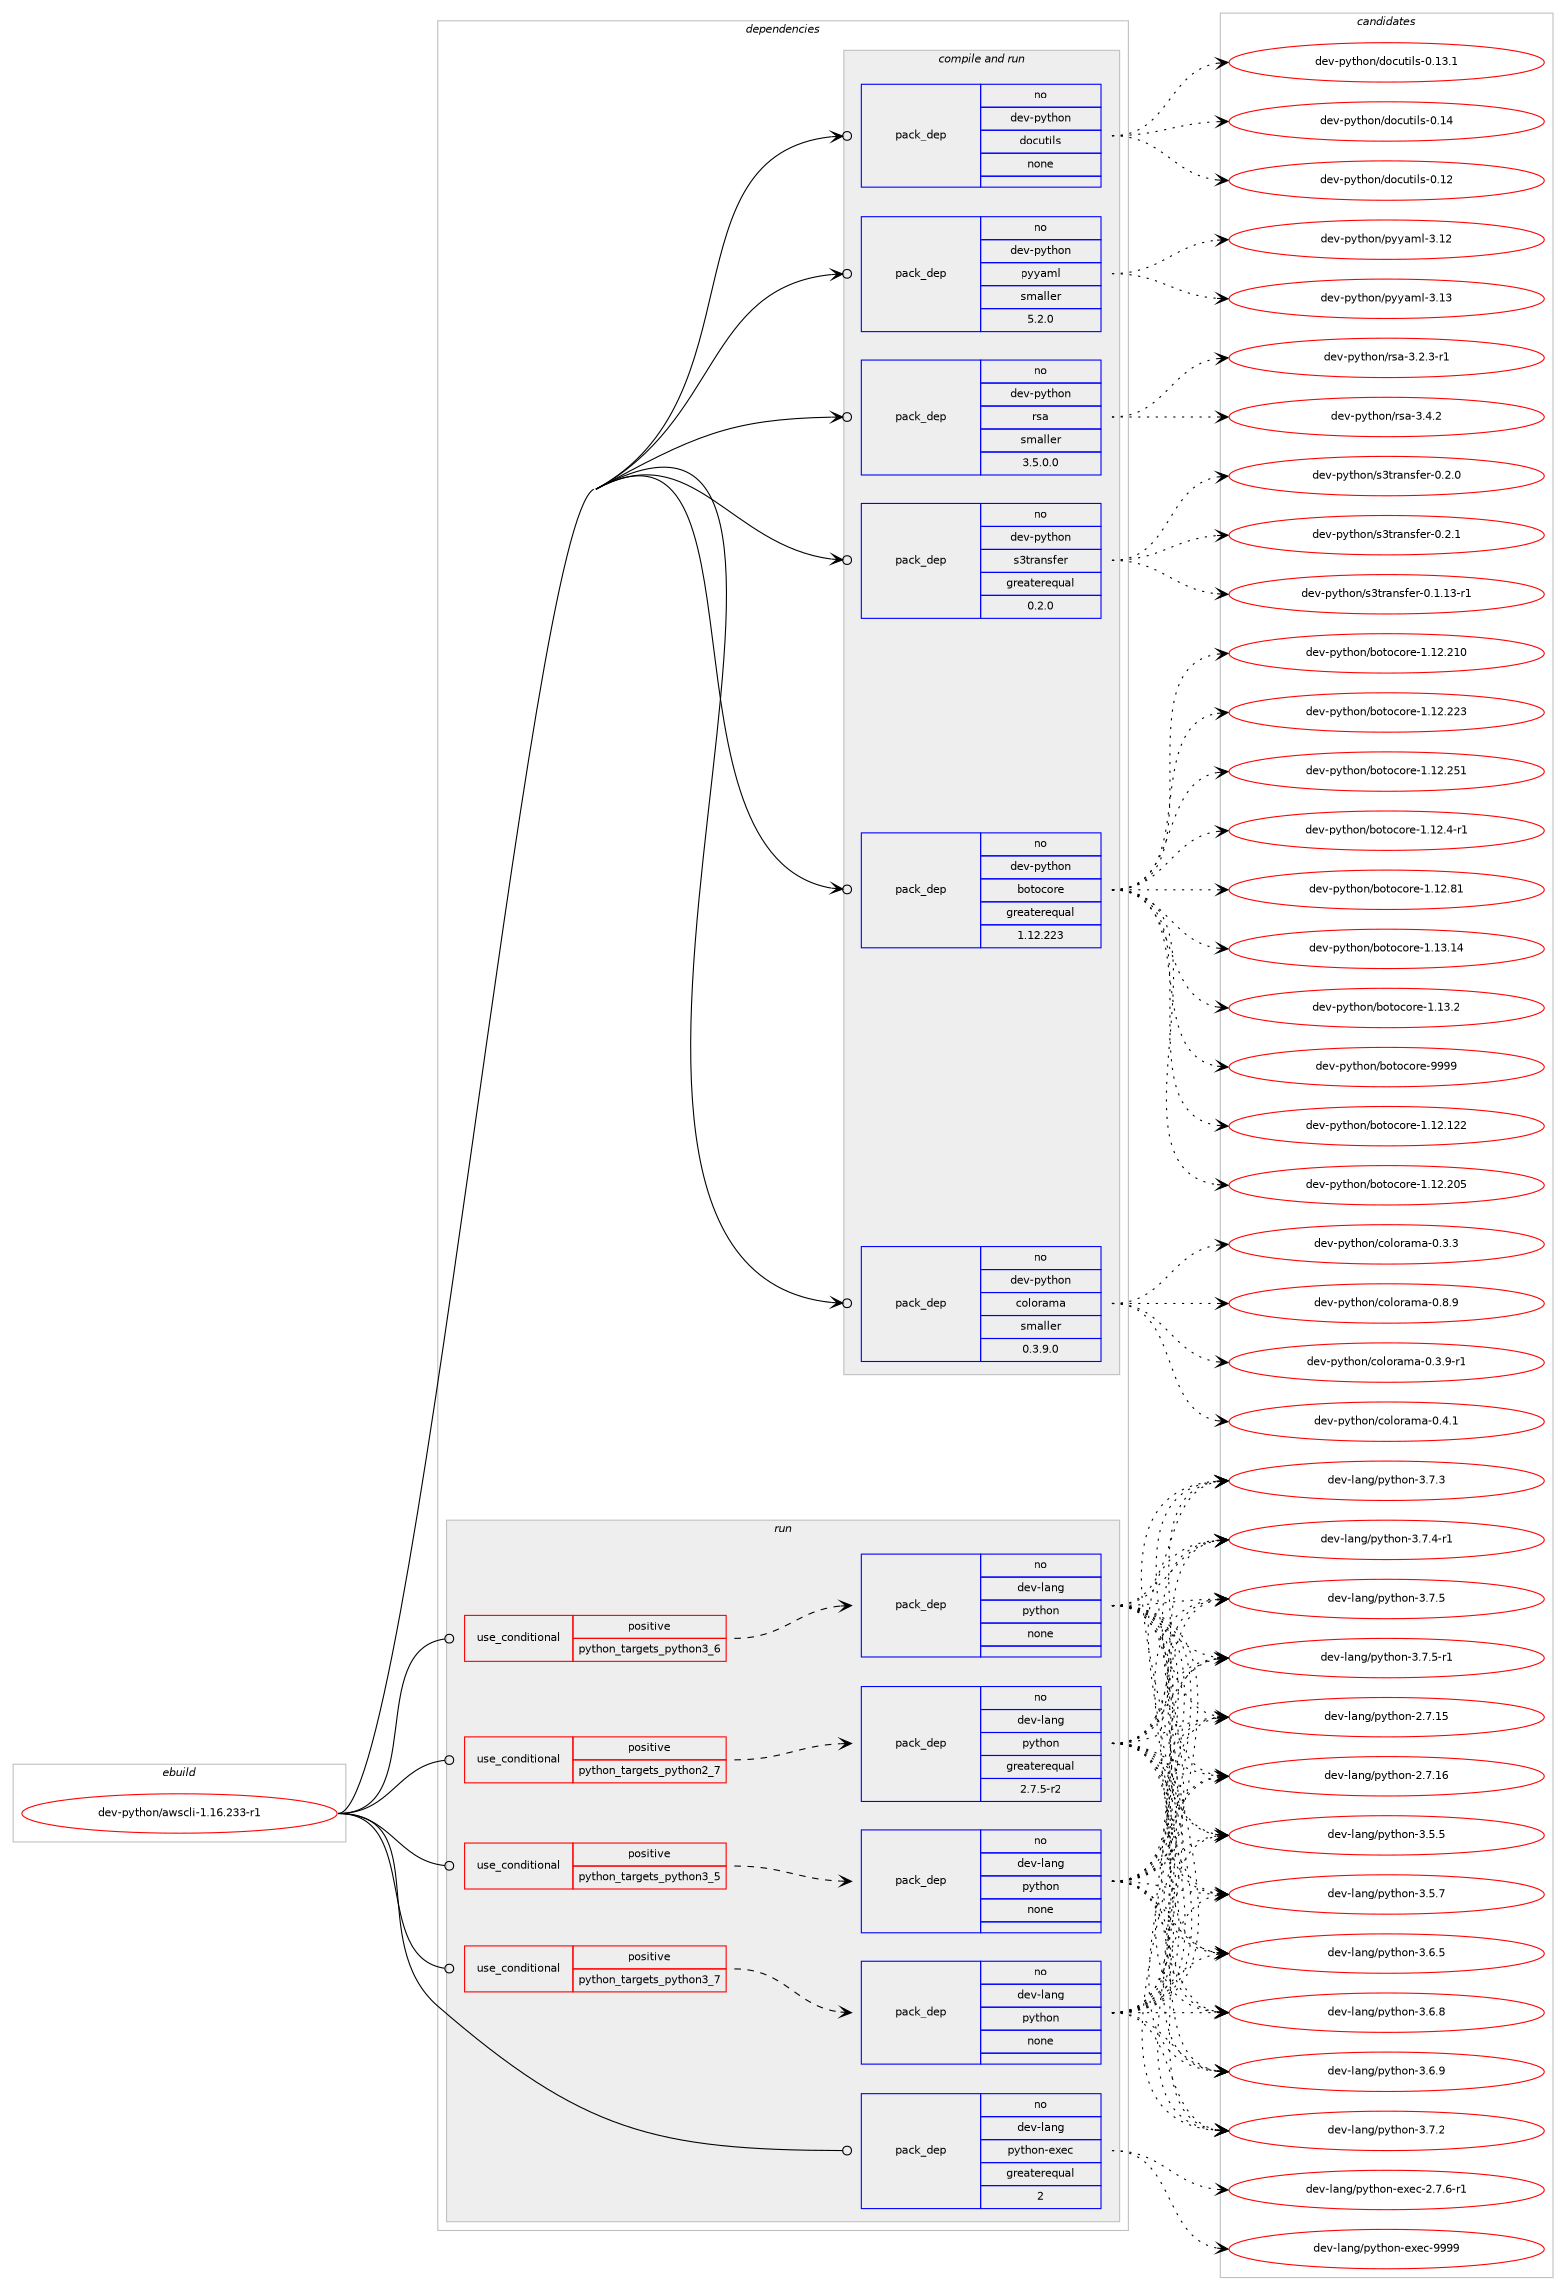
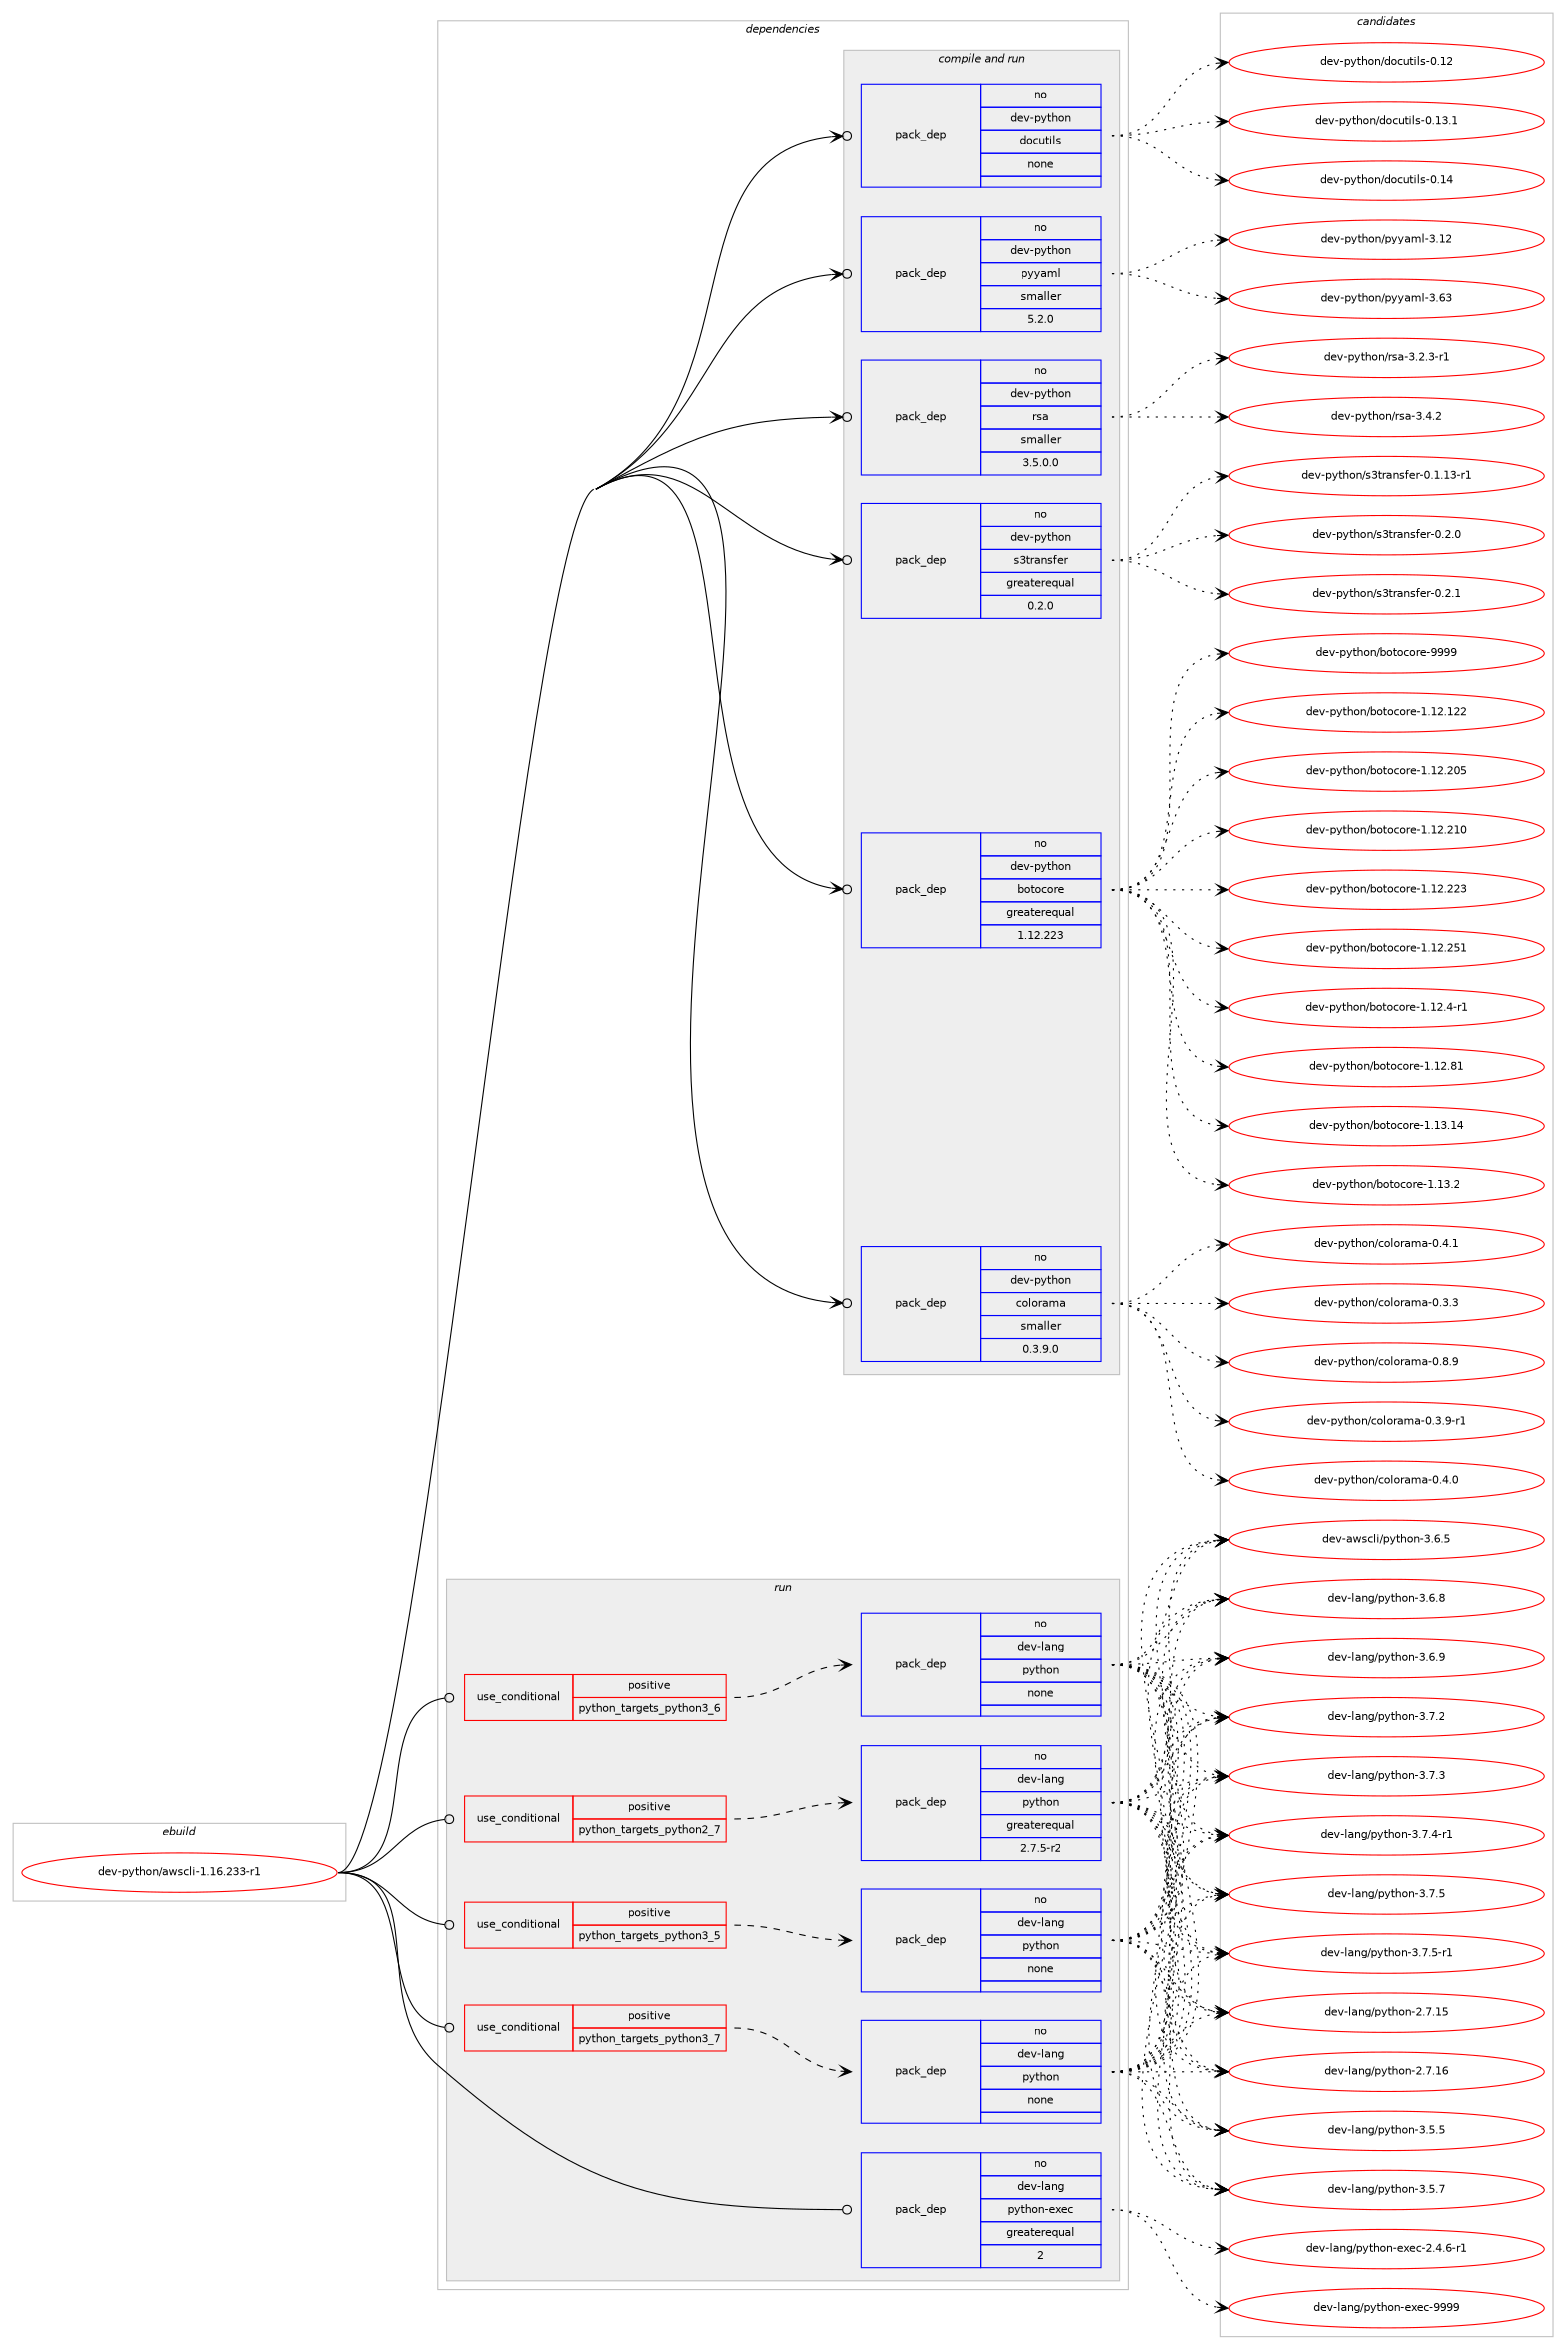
node "dev-python/pyyaml-3.13": label "dev-python/pyyaml-3.13" -> "dev-python/pyyaml-3.63"
node "dev-python/colorama-0.4.0": added
node "dev-lang/python-3.6.5": label "dev-lang/python-3.6.5" -> "dev-awscli/python-3.6.5"
node "dev-lang/python-exec-2.7.6-r1": label "dev-lang/python-exec-2.7.6-r1" -> "dev-lang/python-exec-2.4.6-r1"
